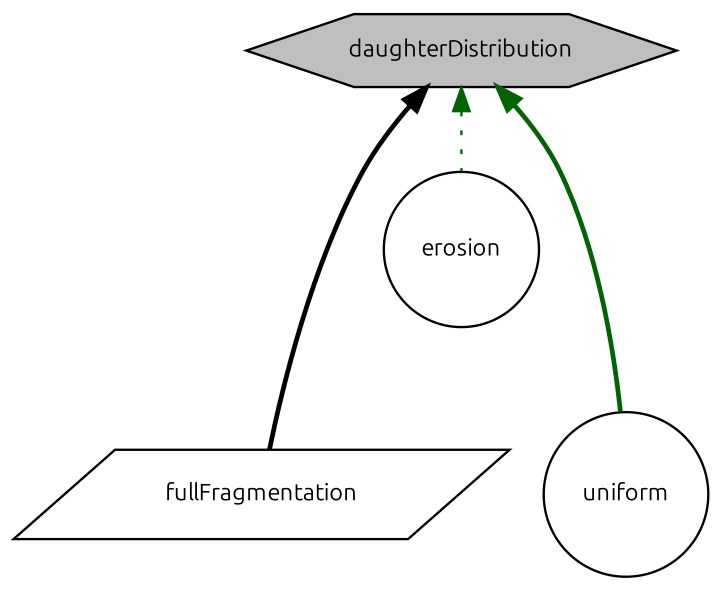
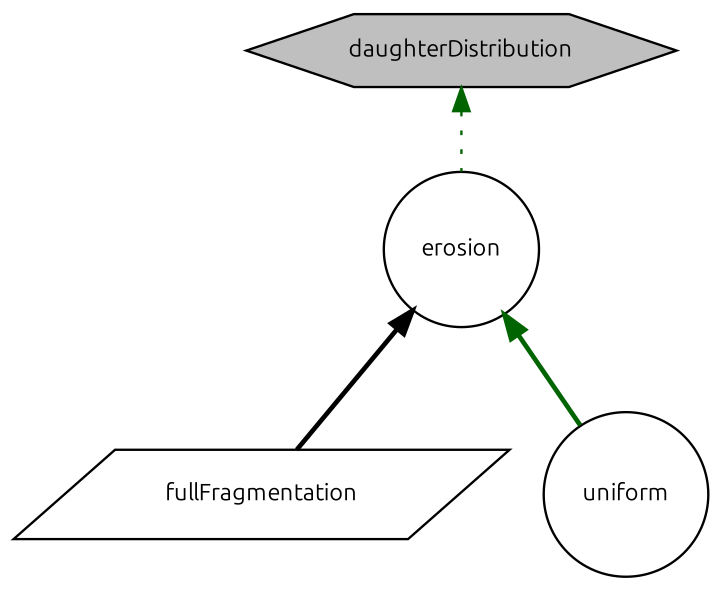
edge "uniform" -> "daughterDistribution": now "uniform" -> "erosion"
edge "fullFragmentation" -> "daughterDistribution": now "fullFragmentation" -> "erosion"
